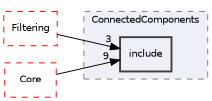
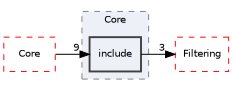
cluster "ConnectedComponents": label "ConnectedComponents" -> "Core"
edge "Filtering" -> "include": reversed
